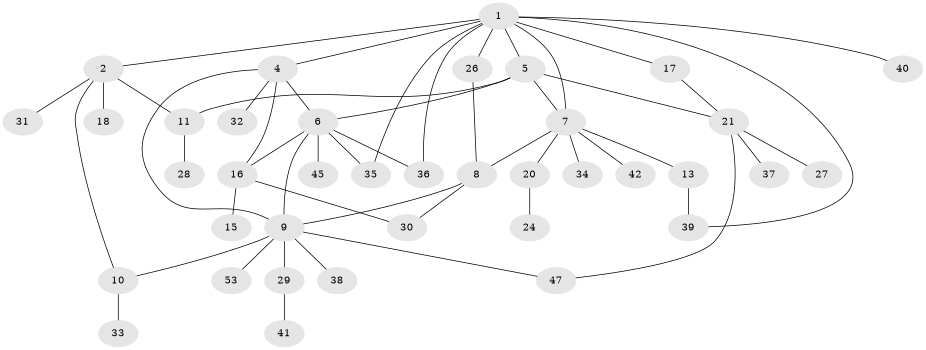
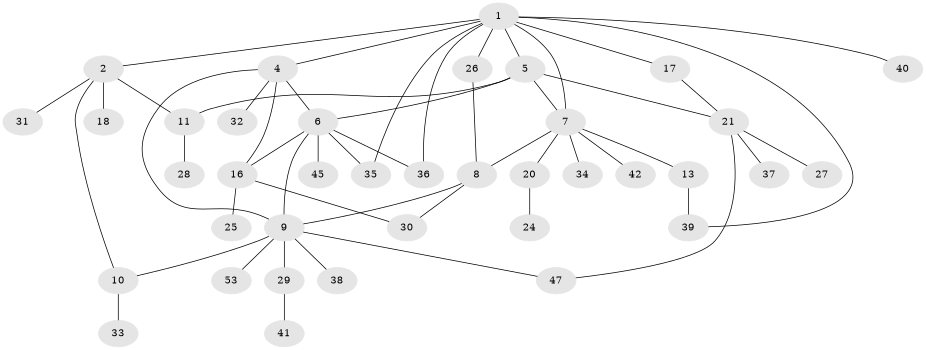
node "15": label "15" -> "25"
